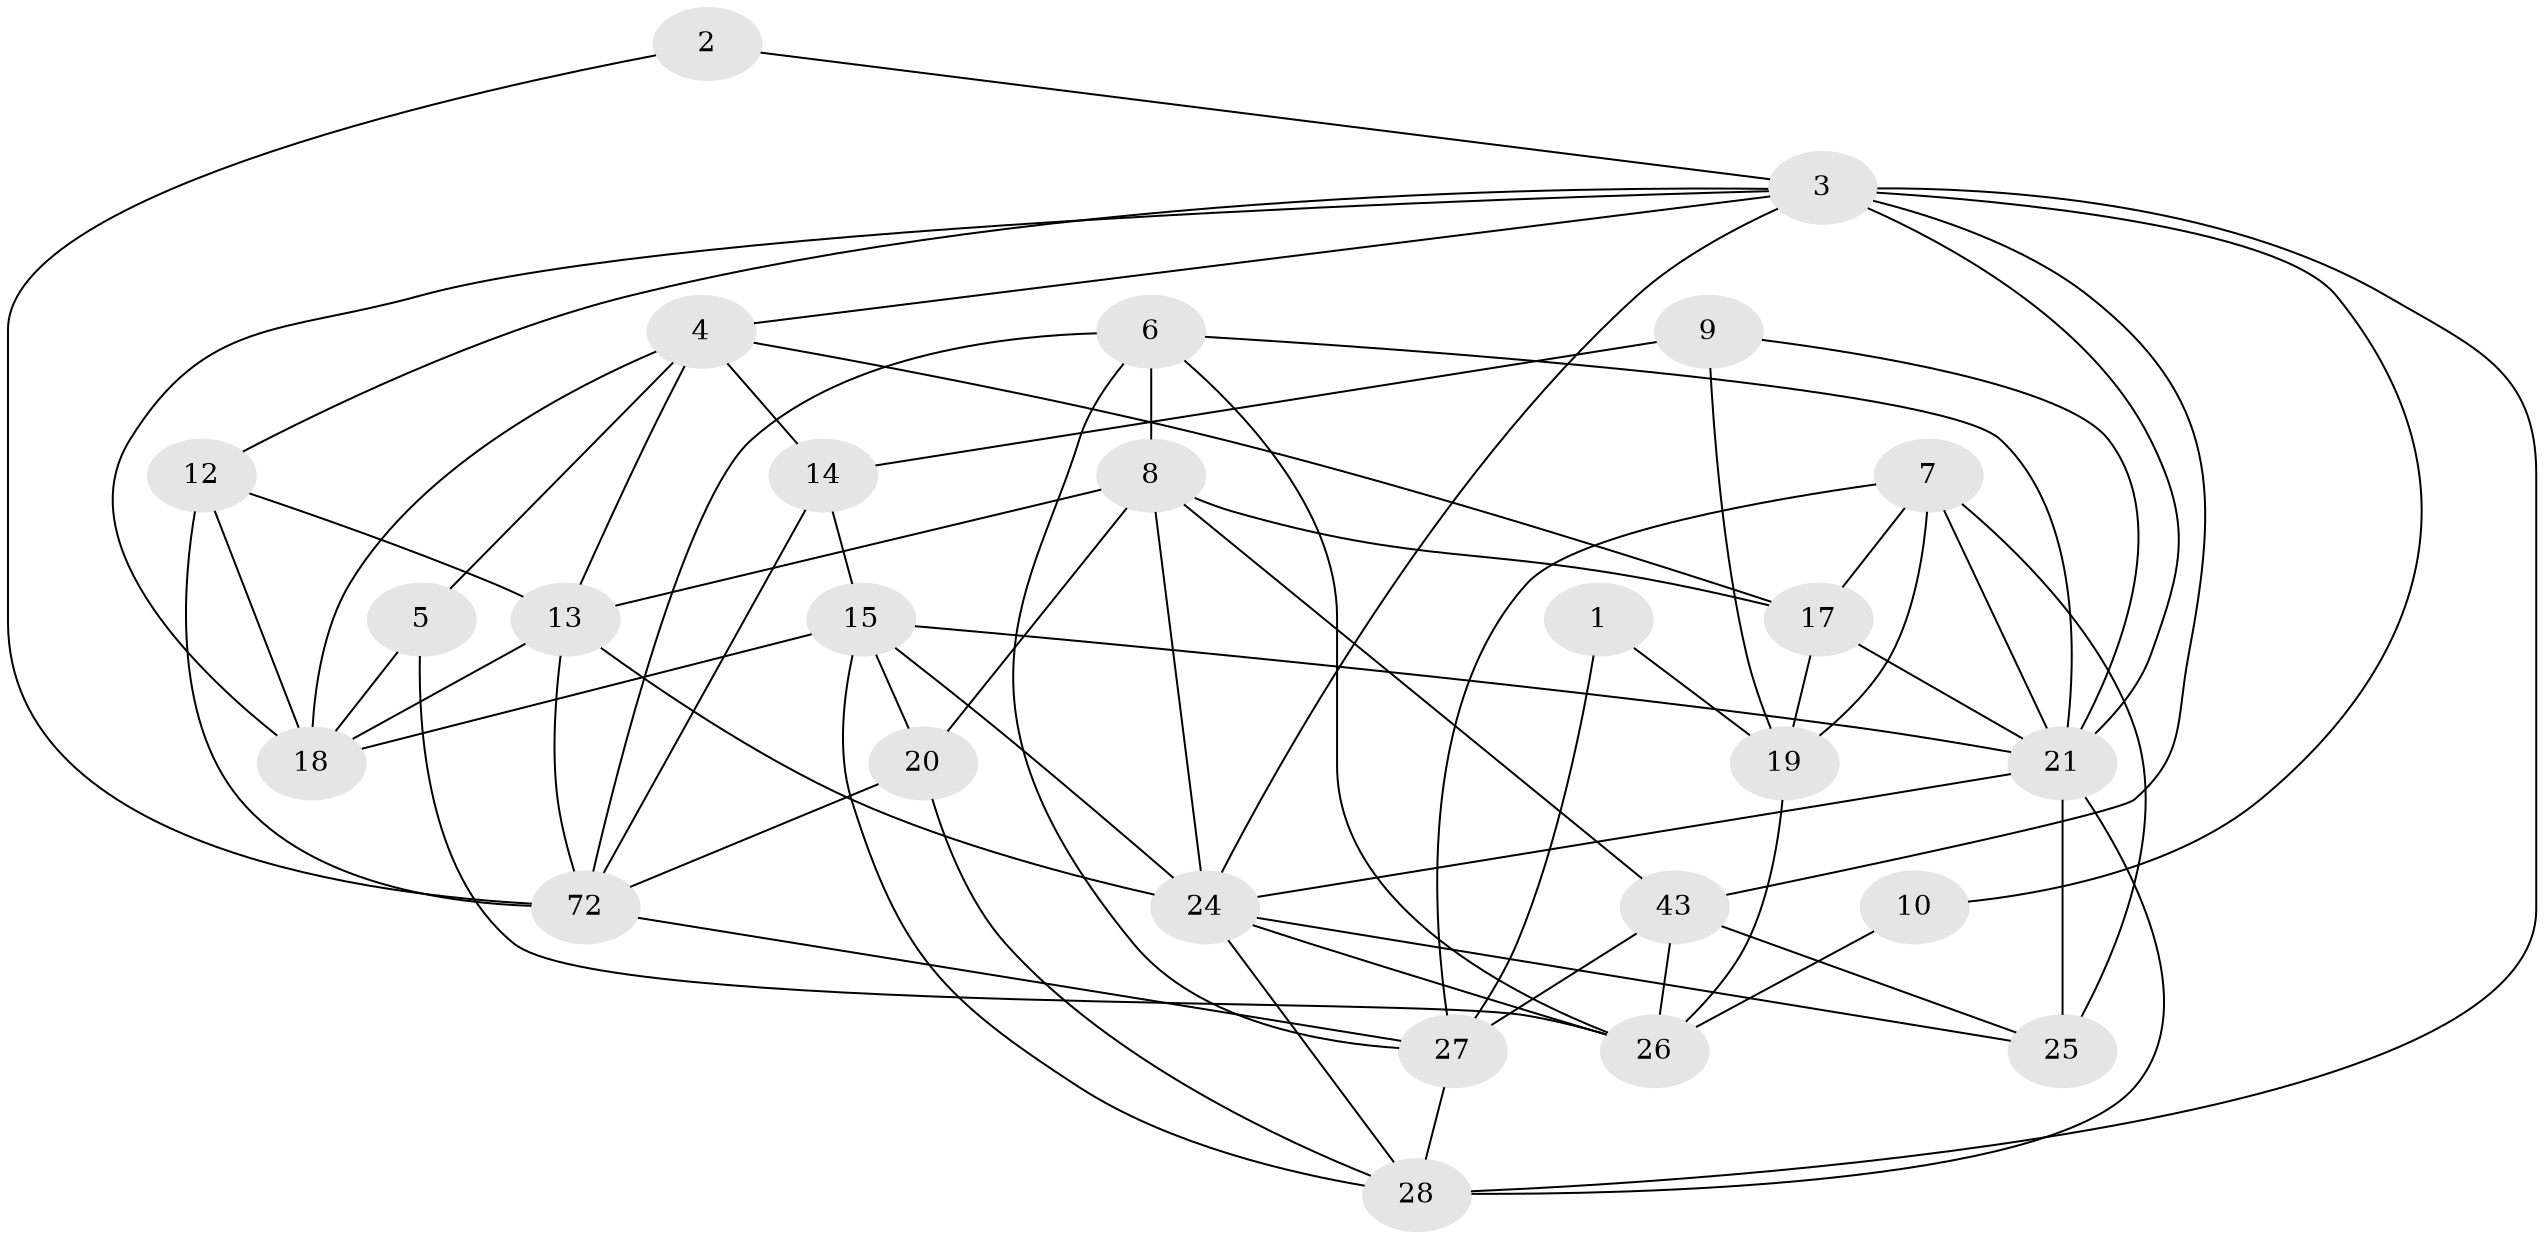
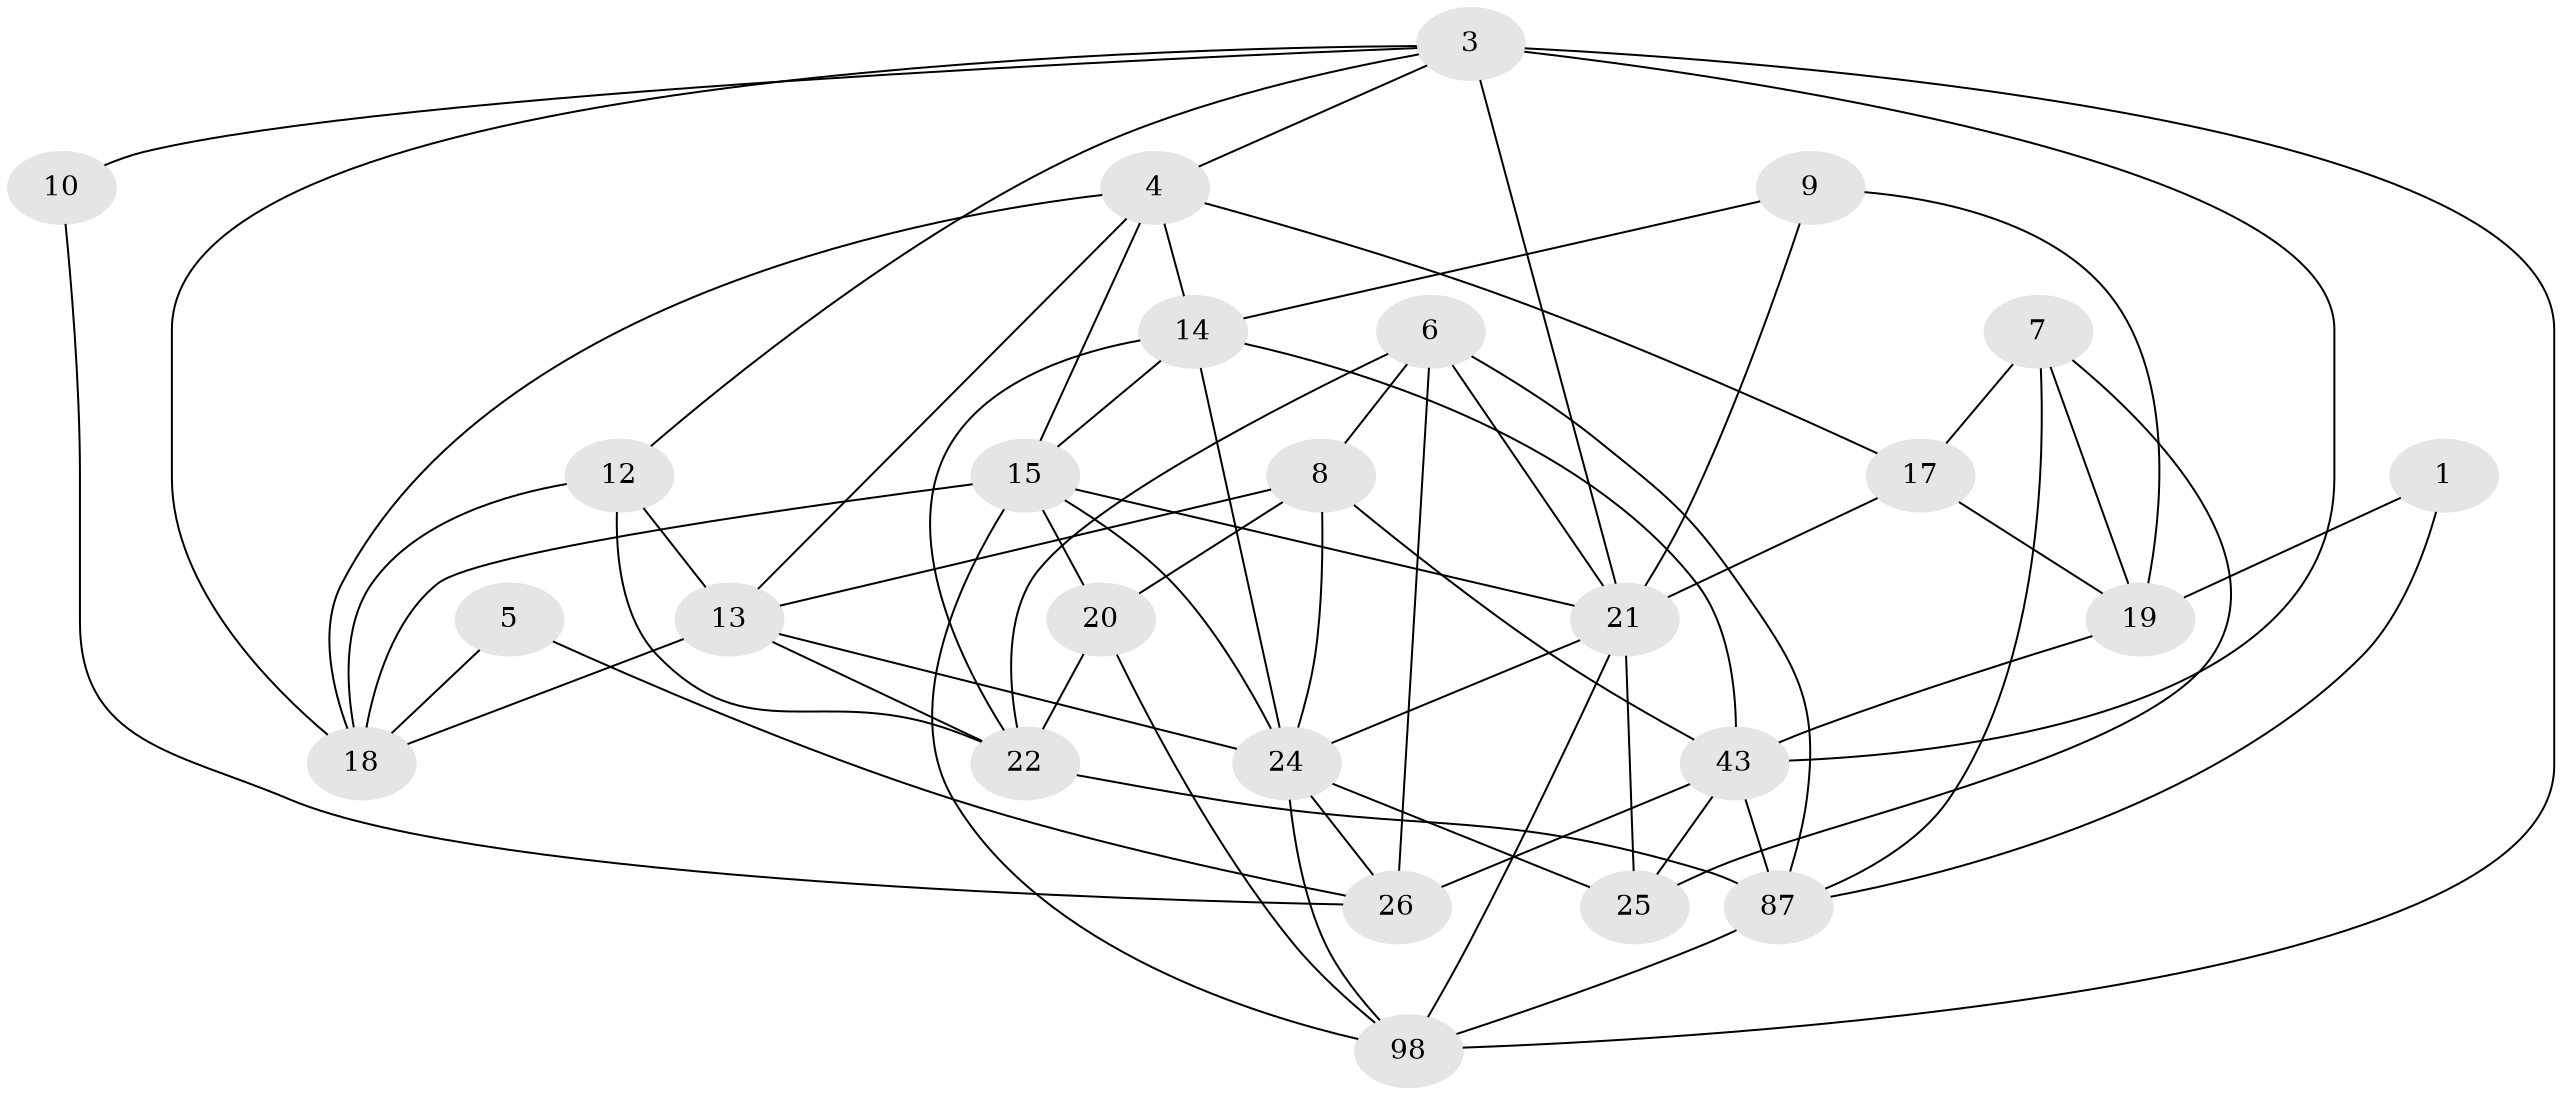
node "2": removed
edge "14" -- "43": added
edge "4" -- "5": now "4" -- "15"
edge "3" -- "24": now "14" -- "24"
edge "8" -- "17": removed
edge "7" -- "21": removed
node "72": label "72" -> "22"
edge "19" -- "26": now "19" -- "43"
node "27": label "27" -> "87"
node "28": label "28" -> "98"
